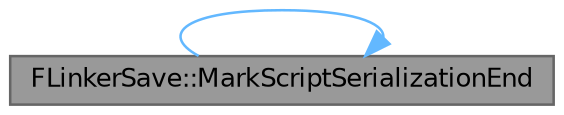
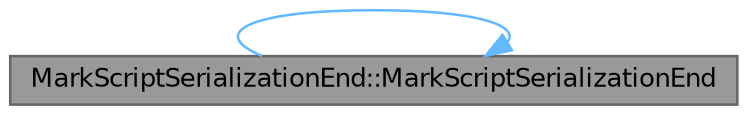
node "FLinkerSave::MarkScriptSerializationEnd": label "FLinkerSave::MarkScriptSerializationEnd" -> "MarkScriptSerializationEnd::MarkScriptSerializationEnd"
